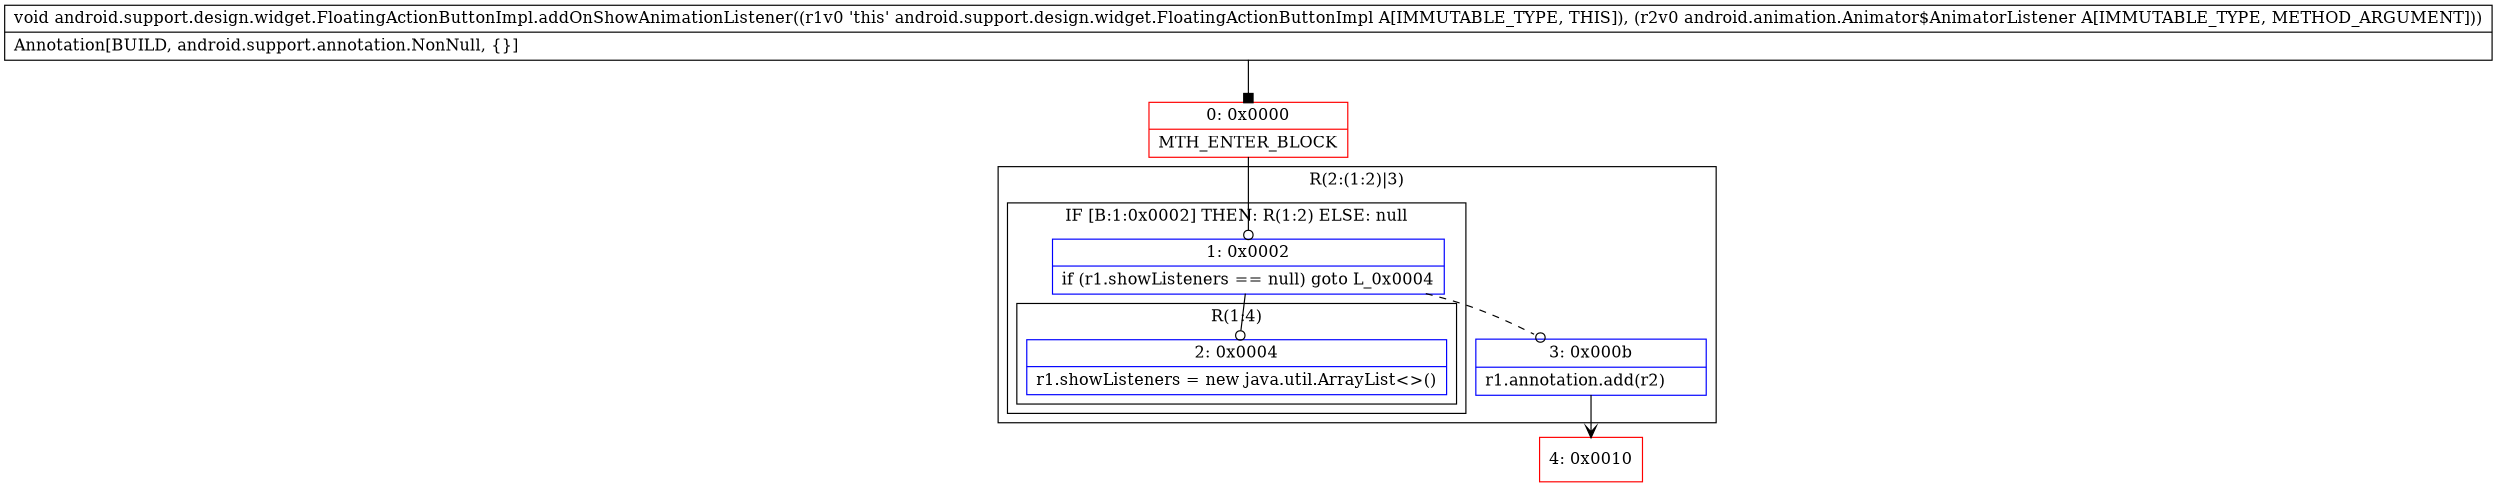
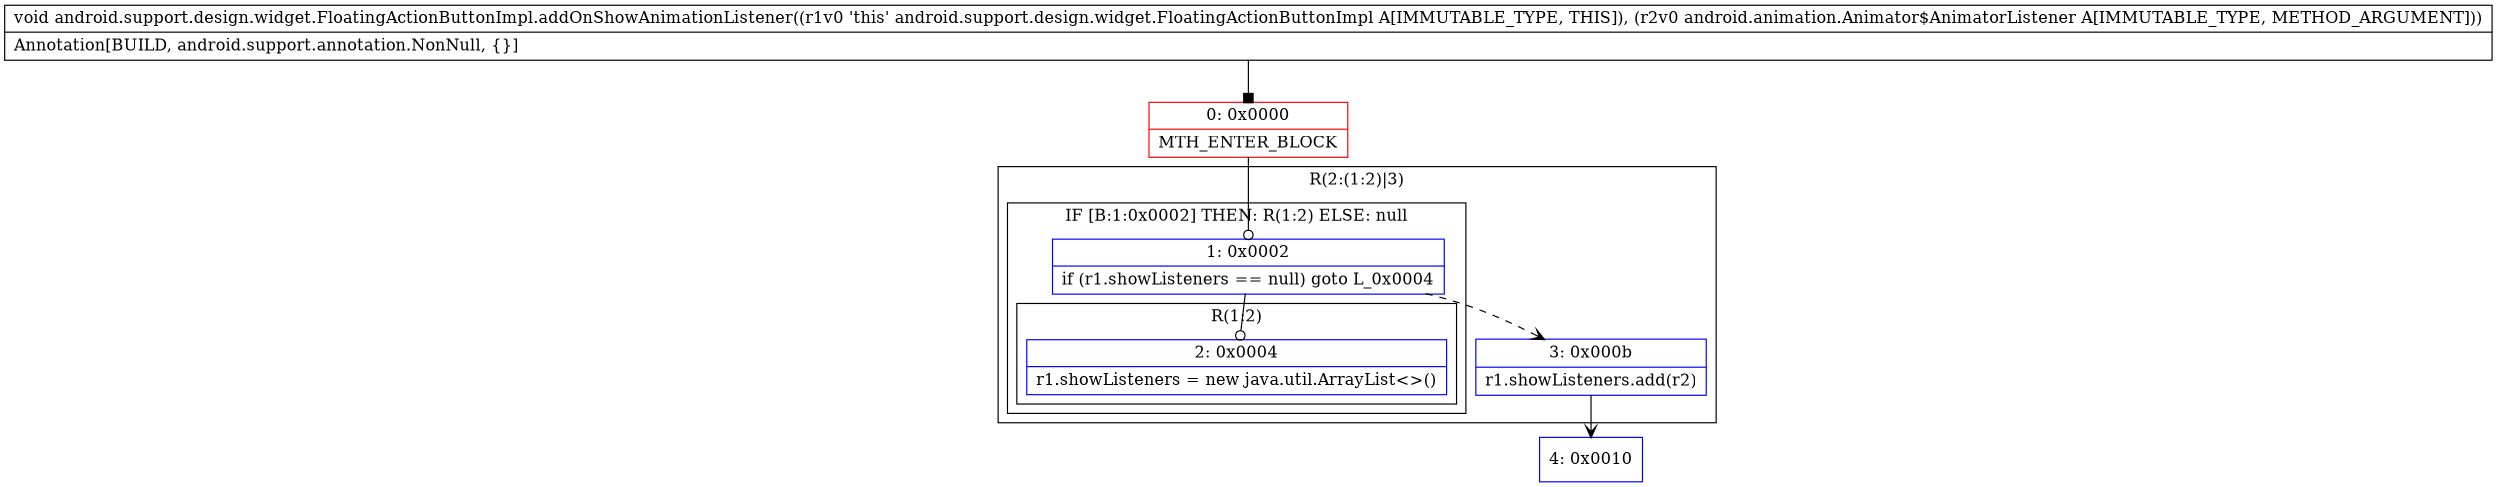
edge "1: 0x0002" -> "3: 0x000b": arrowhead odot -> vee
cluster "R(1:4)": label "R(1:4)" -> "R(1:2)"
node "3: 0x000b": text "r1.annotation.add(r2)" -> "r1.showListeners.add(r2)"
node "4: 0x0010": color red -> blue
